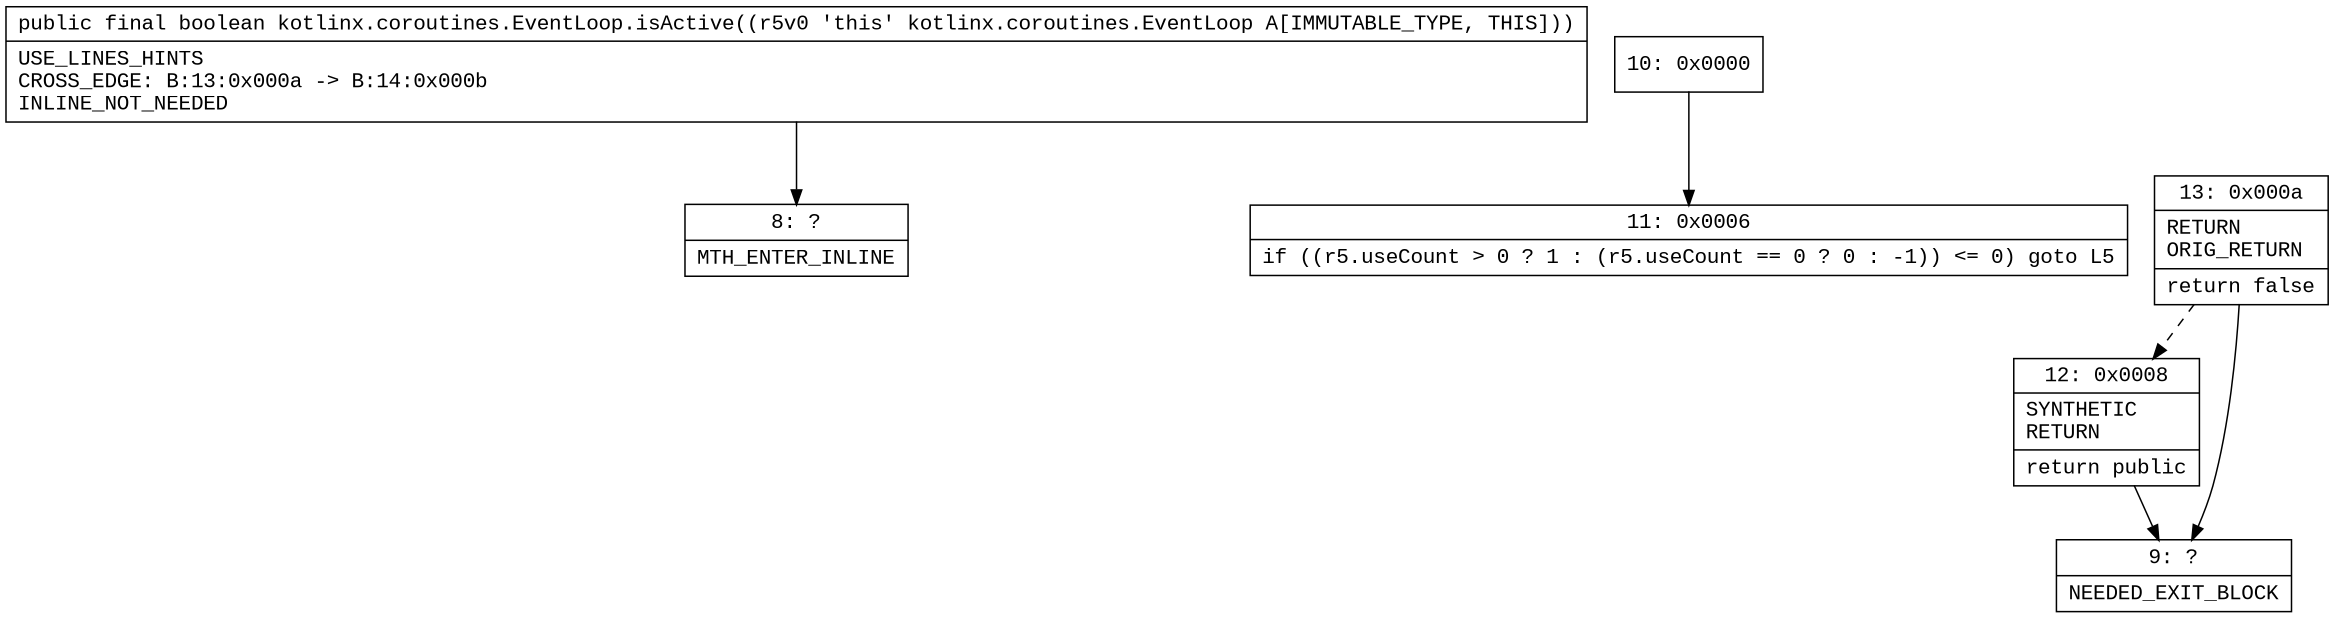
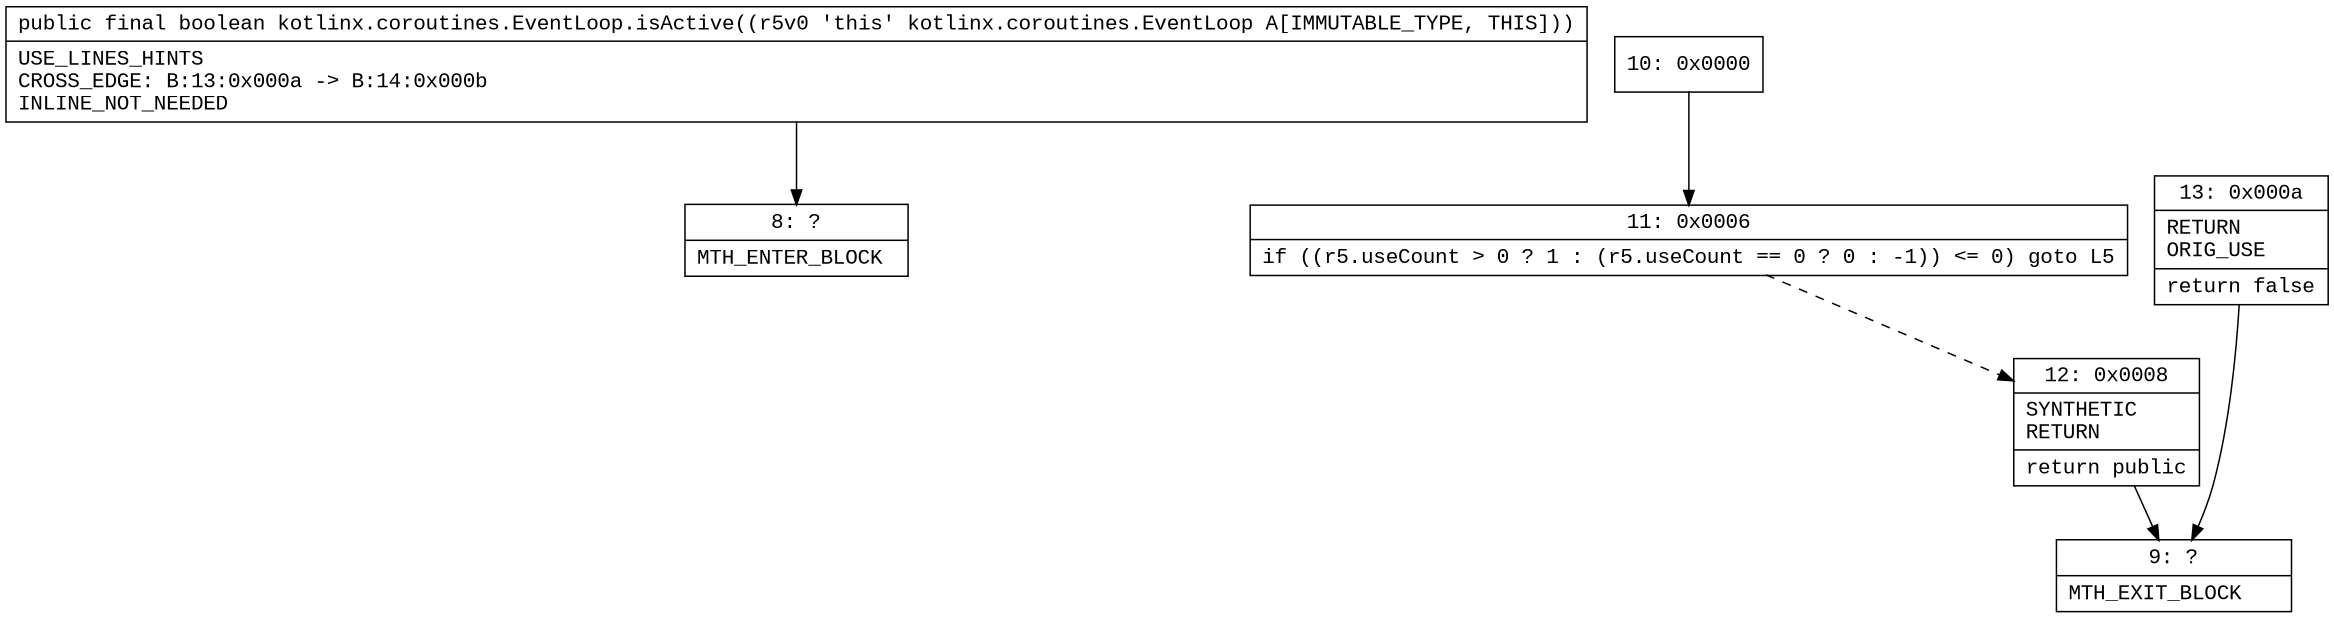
node "13: 0x000a": text "ORIG_RETURN" -> "ORIG_USE"
node "8: ?": text "MTH_ENTER_INLINE" -> "MTH_ENTER_BLOCK"
edge "13: 0x000a" -> "12: 0x0008": now "11: 0x0006" -> "12: 0x0008"
node "9: ?": text "NEEDED_EXIT_BLOCK" -> "MTH_EXIT_BLOCK"
